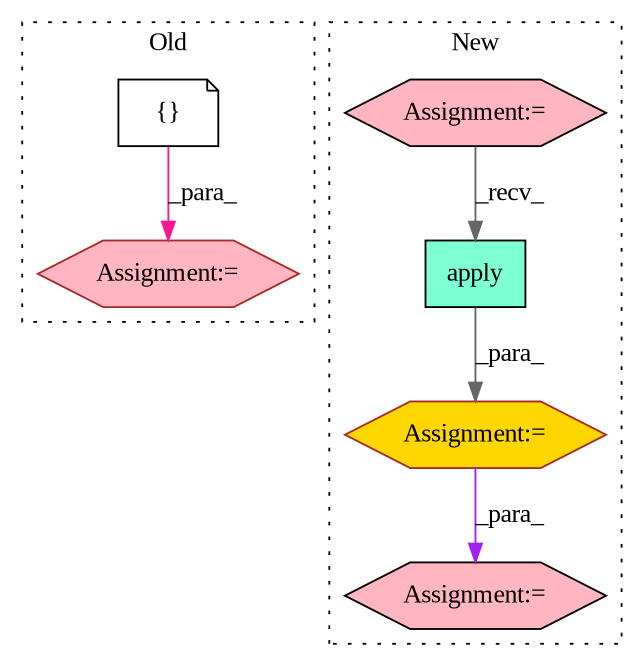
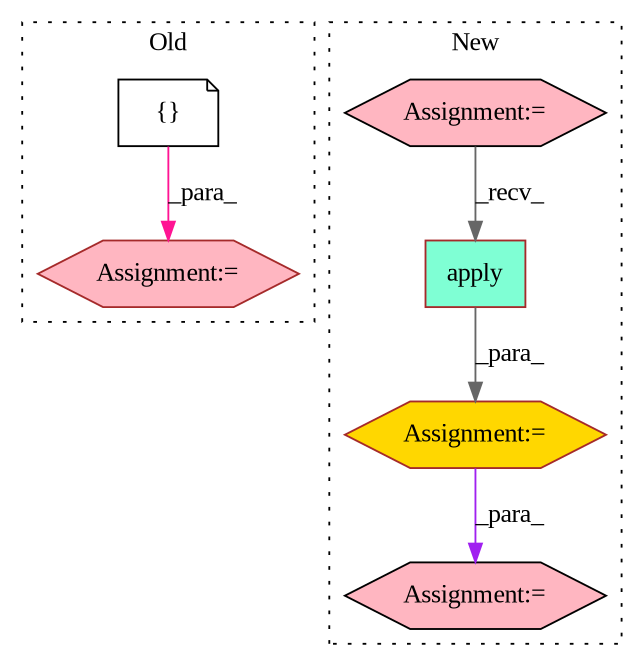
node "apply": color black -> brown
